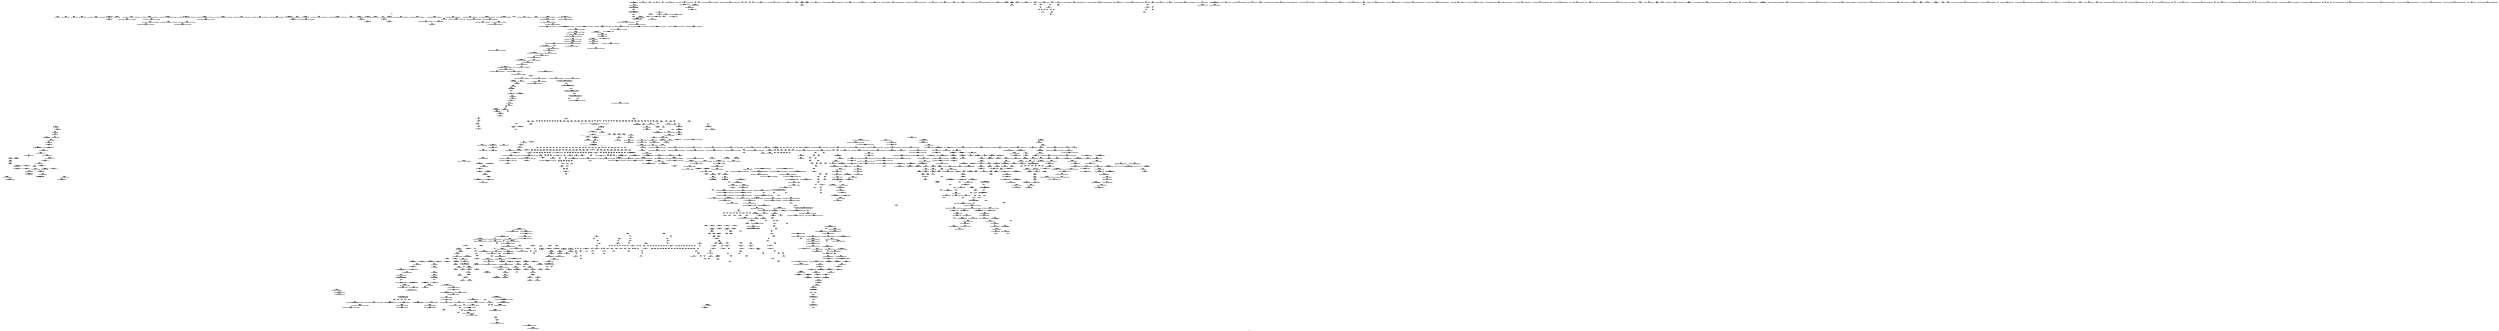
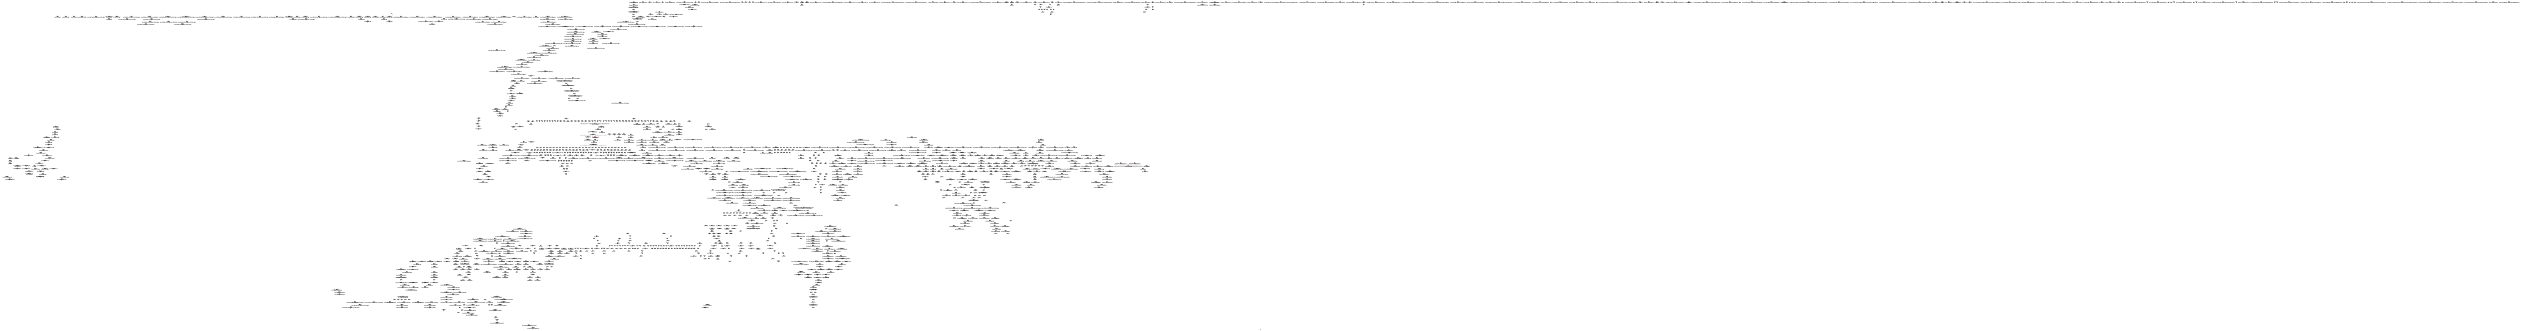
node "NodeID: 175": added
